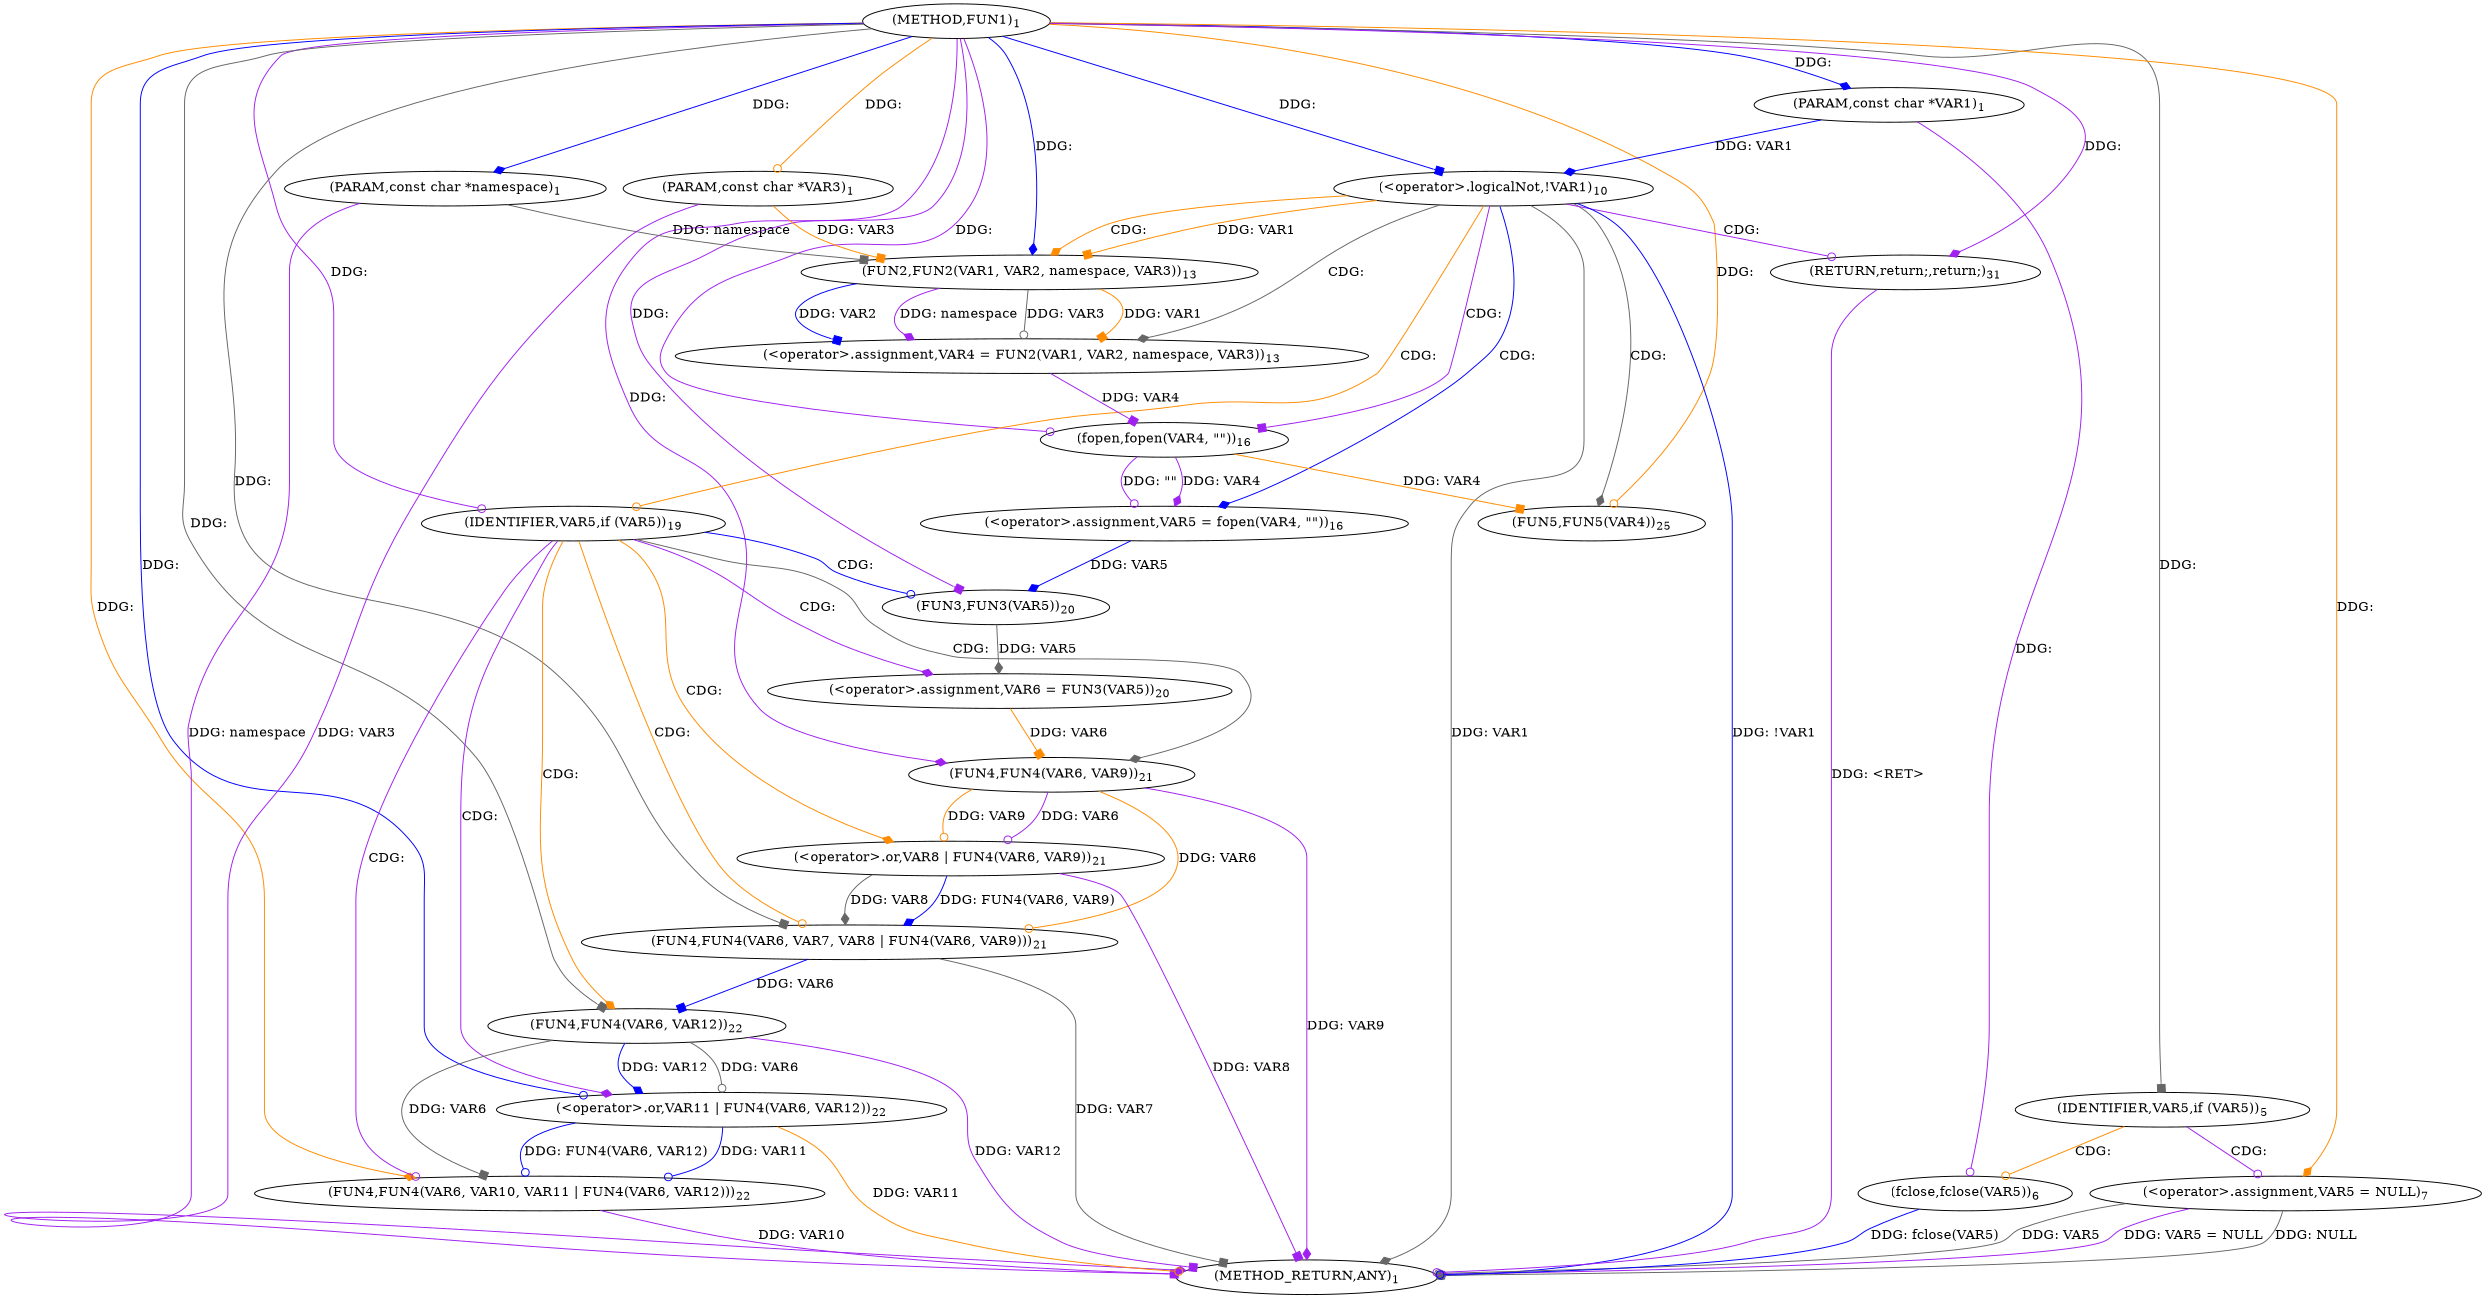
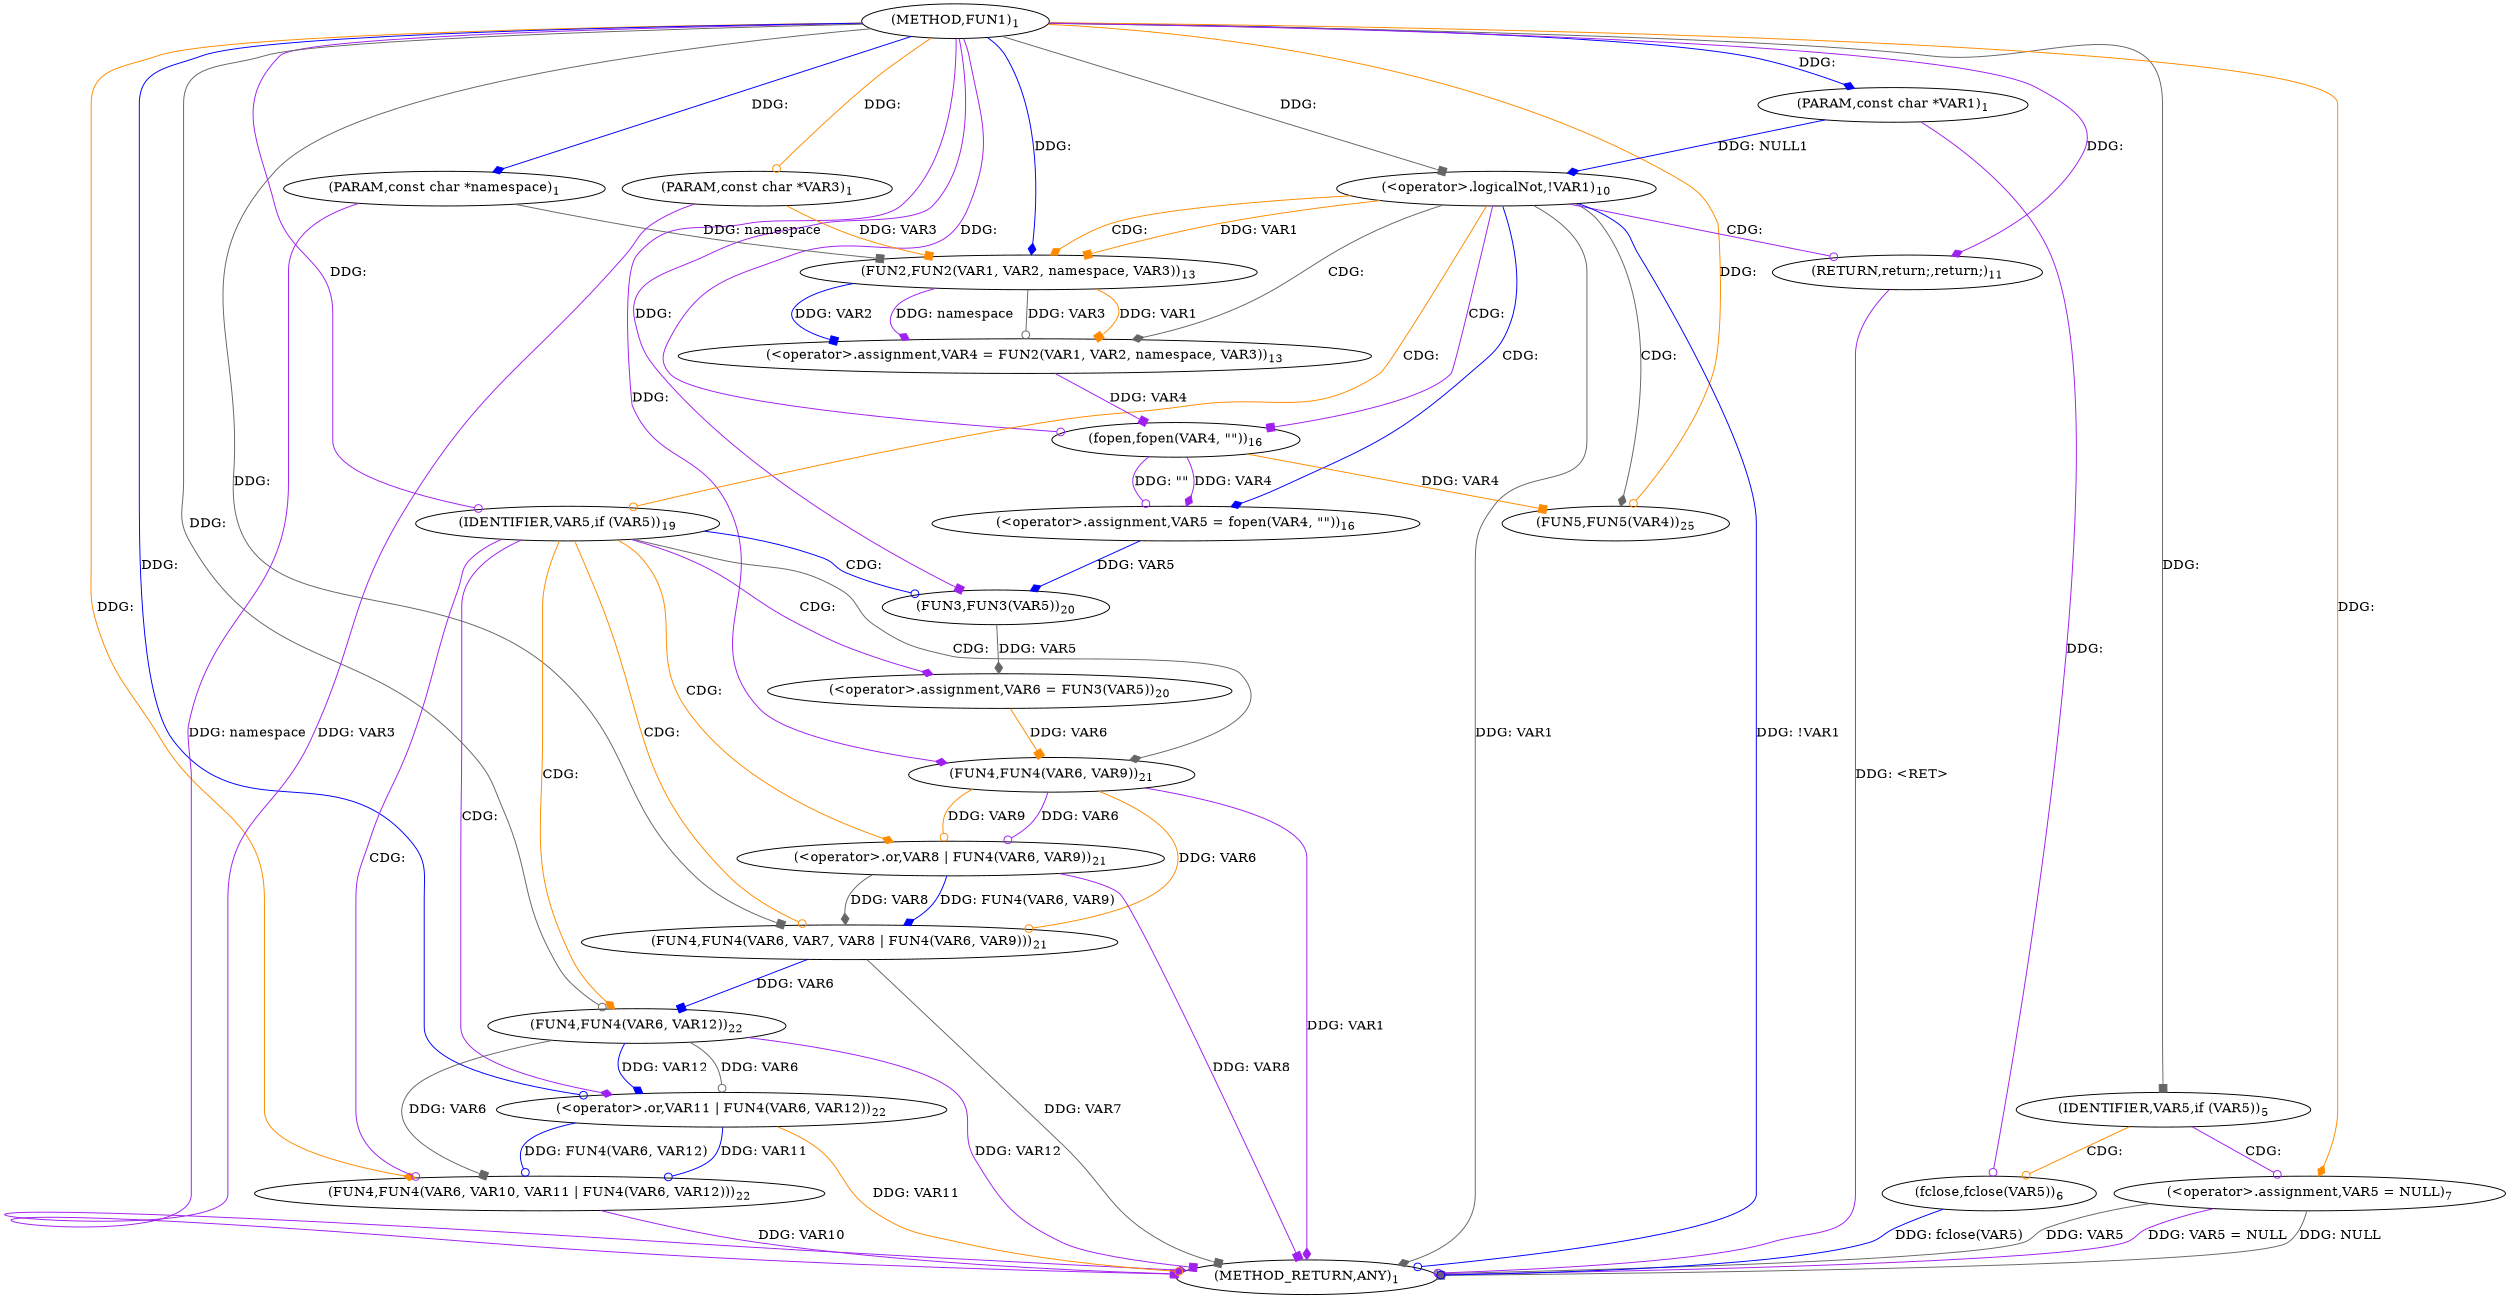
edge "(METHOD,FUN1)" -> "(<operator>.logicalNot,!VAR1)": color blue -> gray40
edge "(PARAM,const char *VAR1)" -> "(<operator>.logicalNot,!VAR1)": label "DDG: VAR1" -> "DDG: NULL1"
node "(RETURN,return;,return;)": text "31" -> "11"
edge "(METHOD,FUN1)" -> "(FUN4,FUN4(VAR6, VAR12))": arrowhead box -> odot
edge "(FUN4,FUN4(VAR6, VAR9))" -> "(METHOD_RETURN,ANY)": label "DDG: VAR9" -> "DDG: VAR1"
